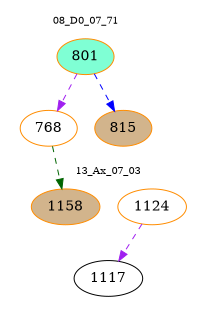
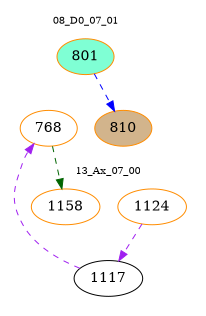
cluster "08_D0_07_71": label "08_D0_07_71" -> "08_D0_07_01"
edge "801" -> "768": now "1117" -> "768"
node "815": label "815" -> "810"
cluster "13_Ax_07_03": label "13_Ax_07_03" -> "13_Ax_07_00"
node "1158": fillcolor tan -> white
